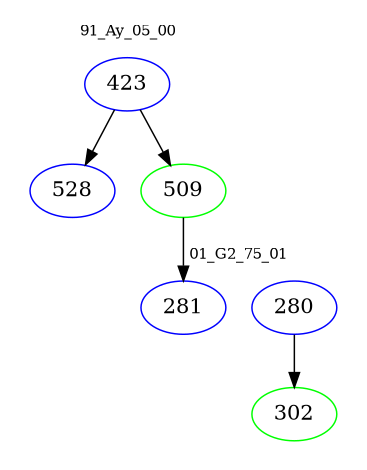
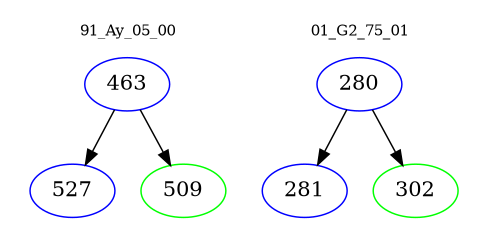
node "423": label "423" -> "463"
node "528": label "528" -> "527"
edge "509" -> "281": now "280" -> "281"
